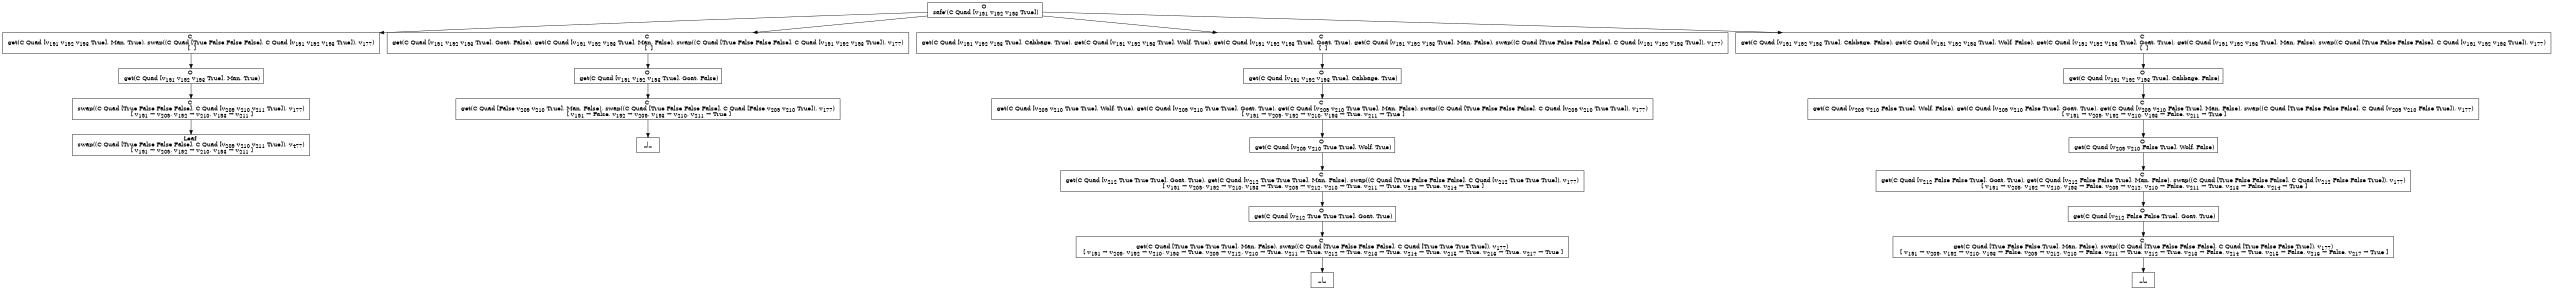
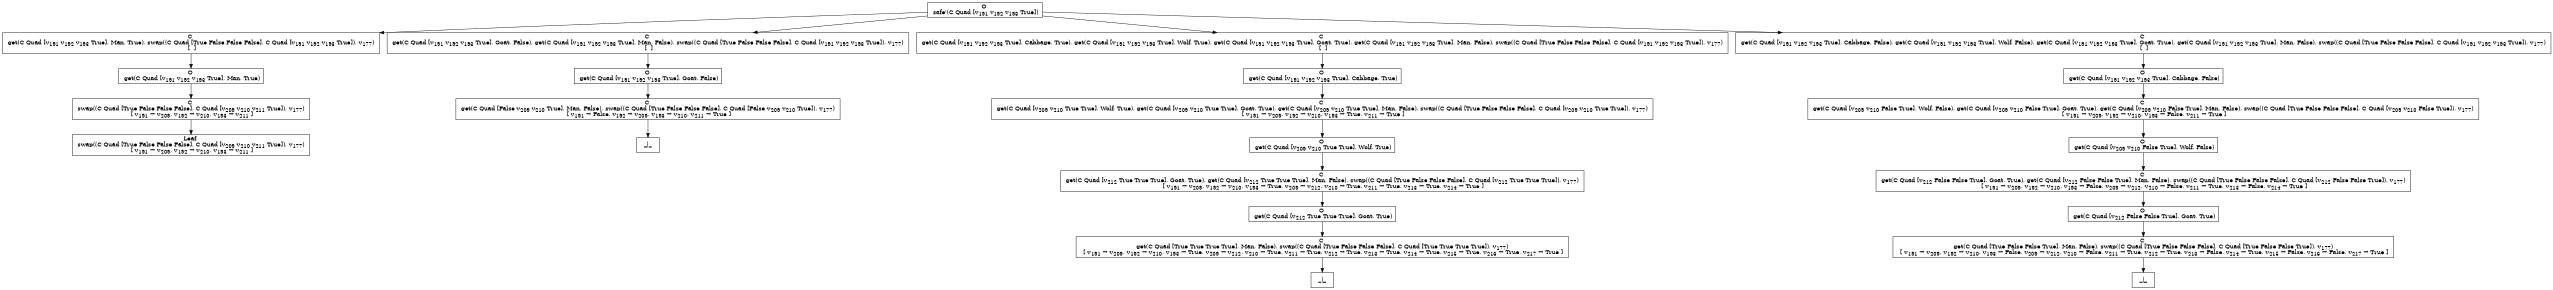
node "Leaf": text "477" -> "177"
